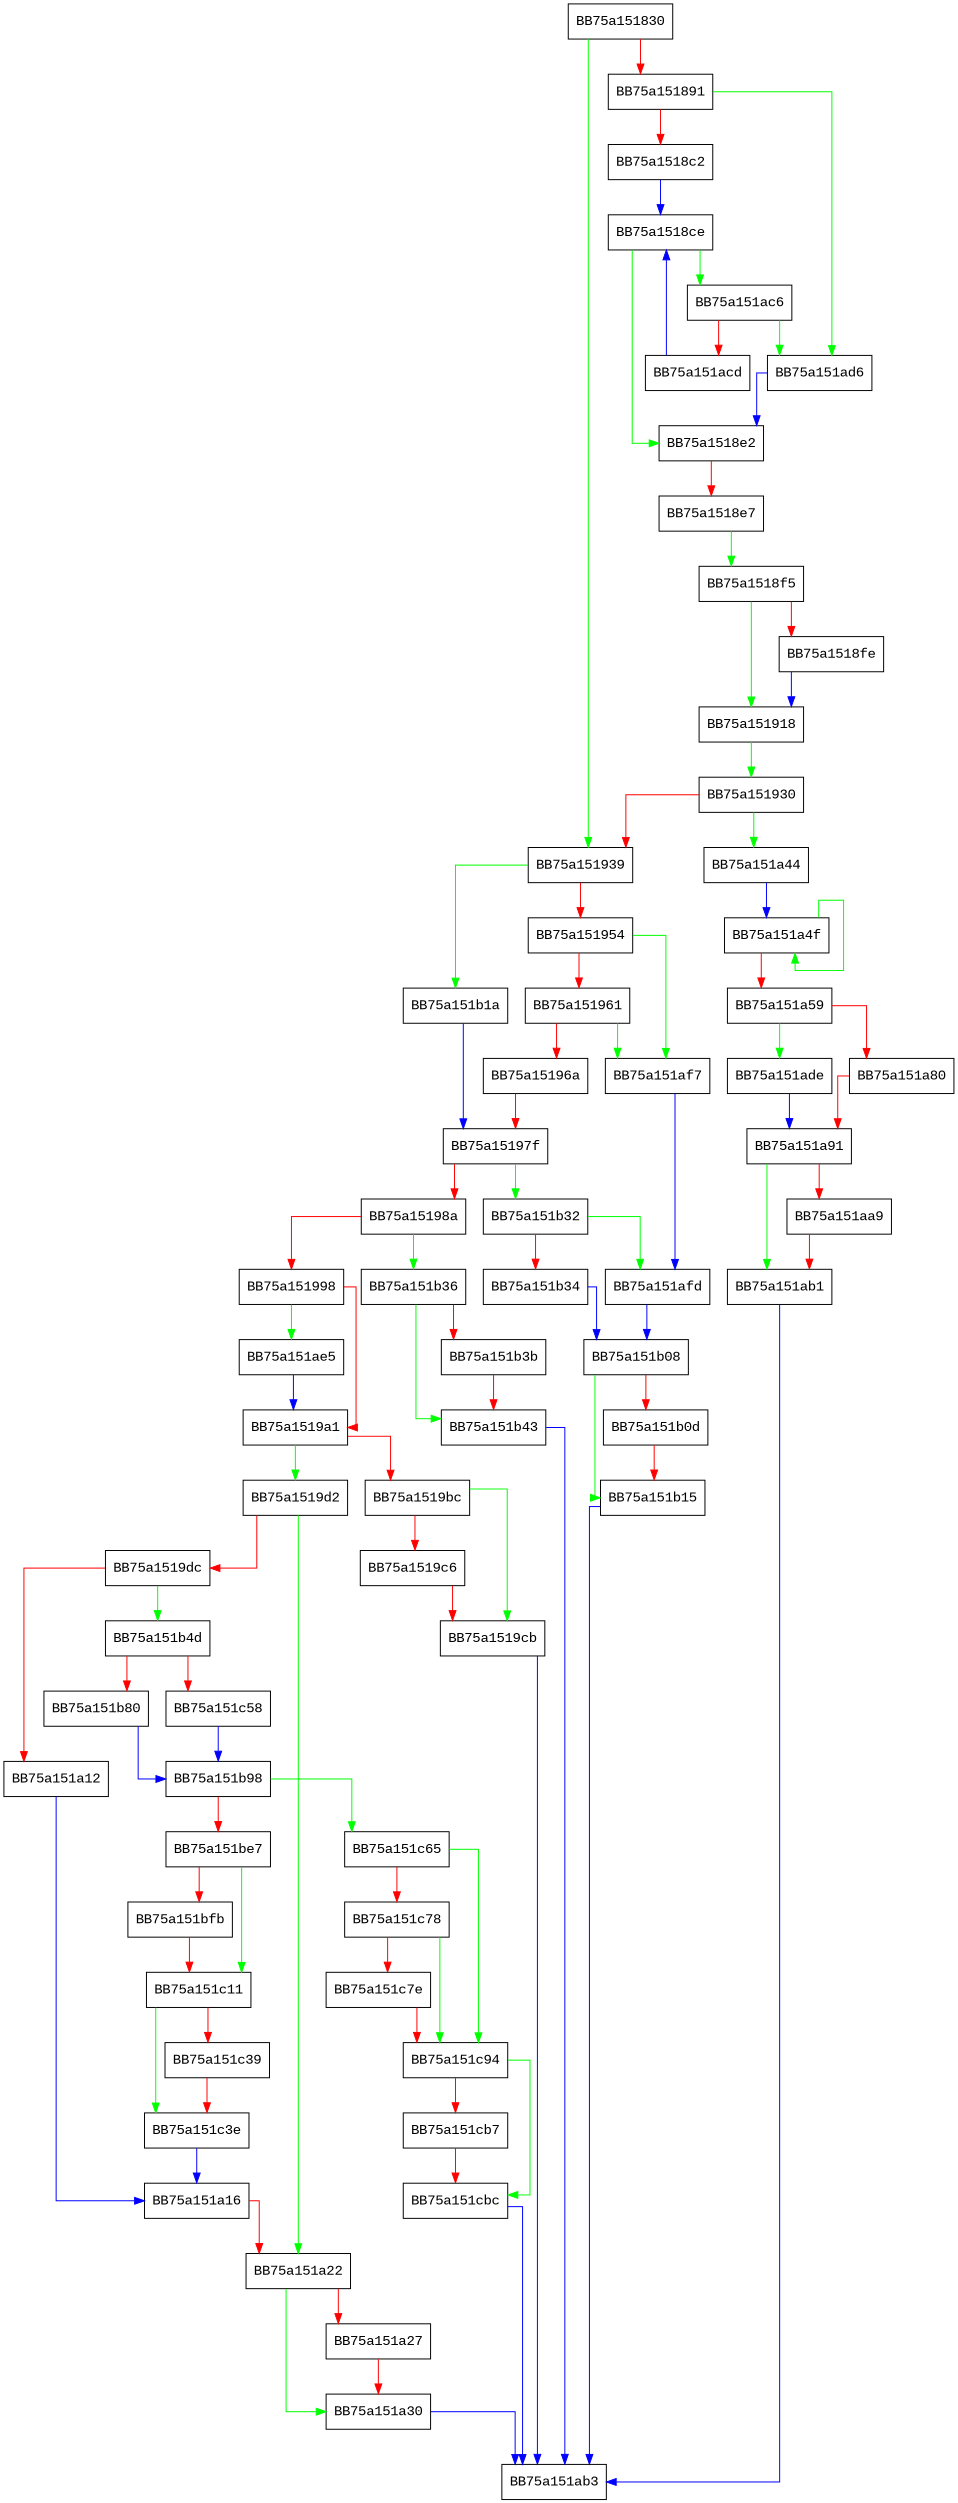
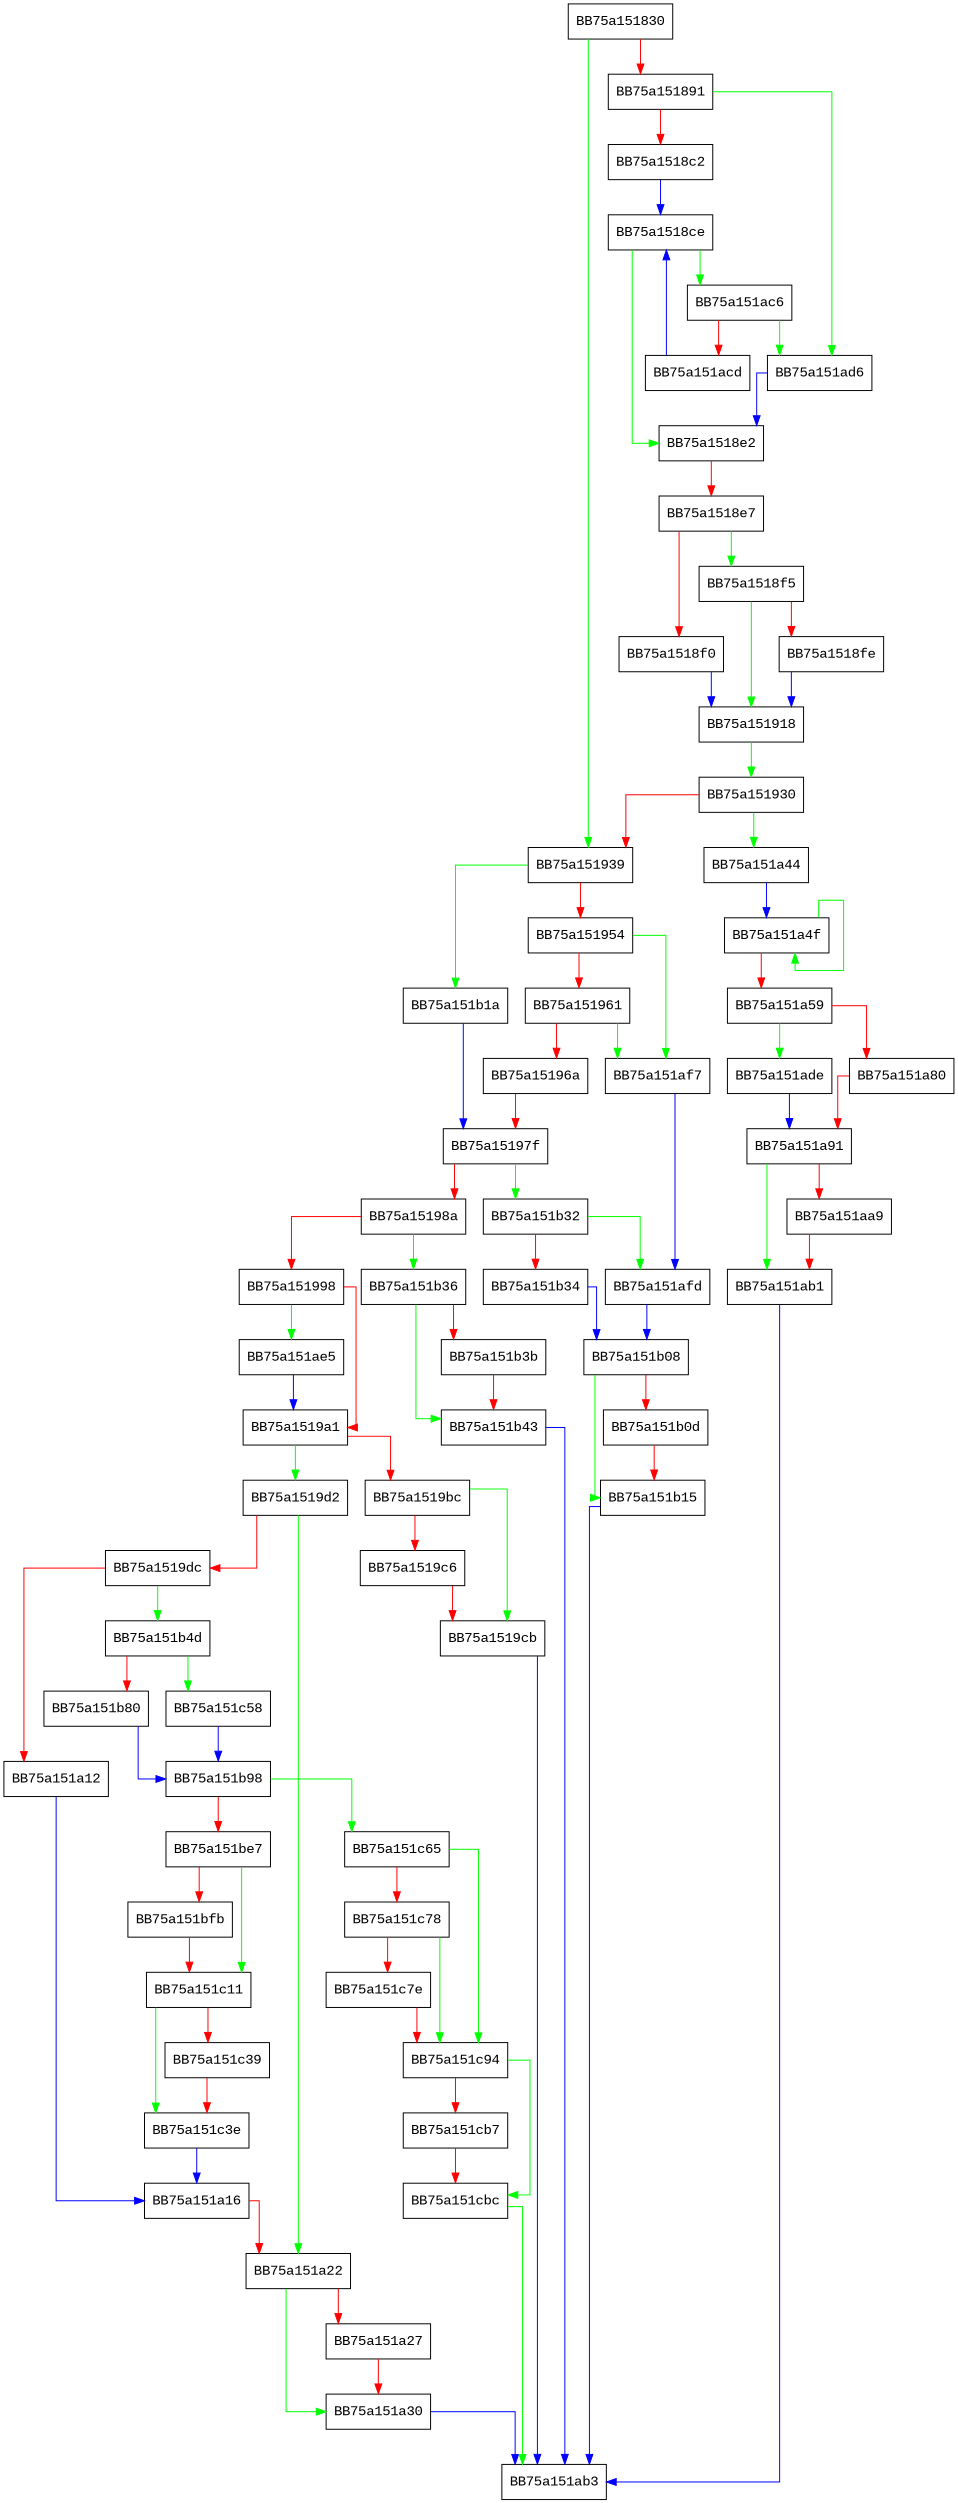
node "BB75a1518f0": added
edge "BB75a151b4d" -> "BB75a151c58": color red -> green
edge "BB75a151cbc" -> "BB75a151ab3": color blue -> green
